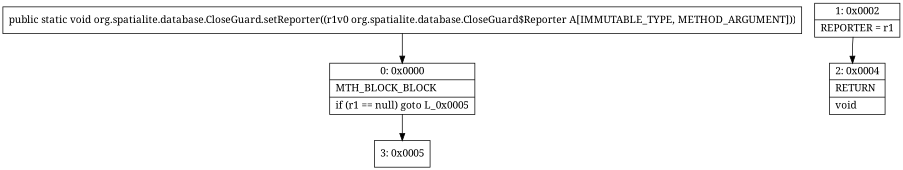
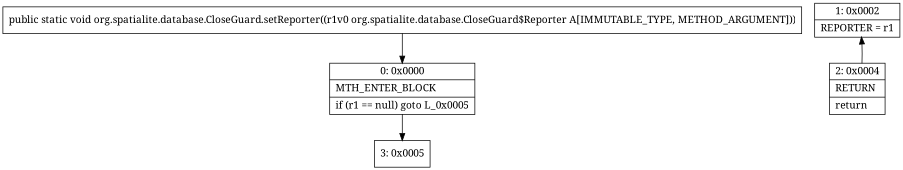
edge "1: 0x0002" -> "2: 0x0004": reversed
node "0: 0x0000": text "MTH_BLOCK_BLOCK" -> "MTH_ENTER_BLOCK"
node "2: 0x0004": text "void" -> "return"
